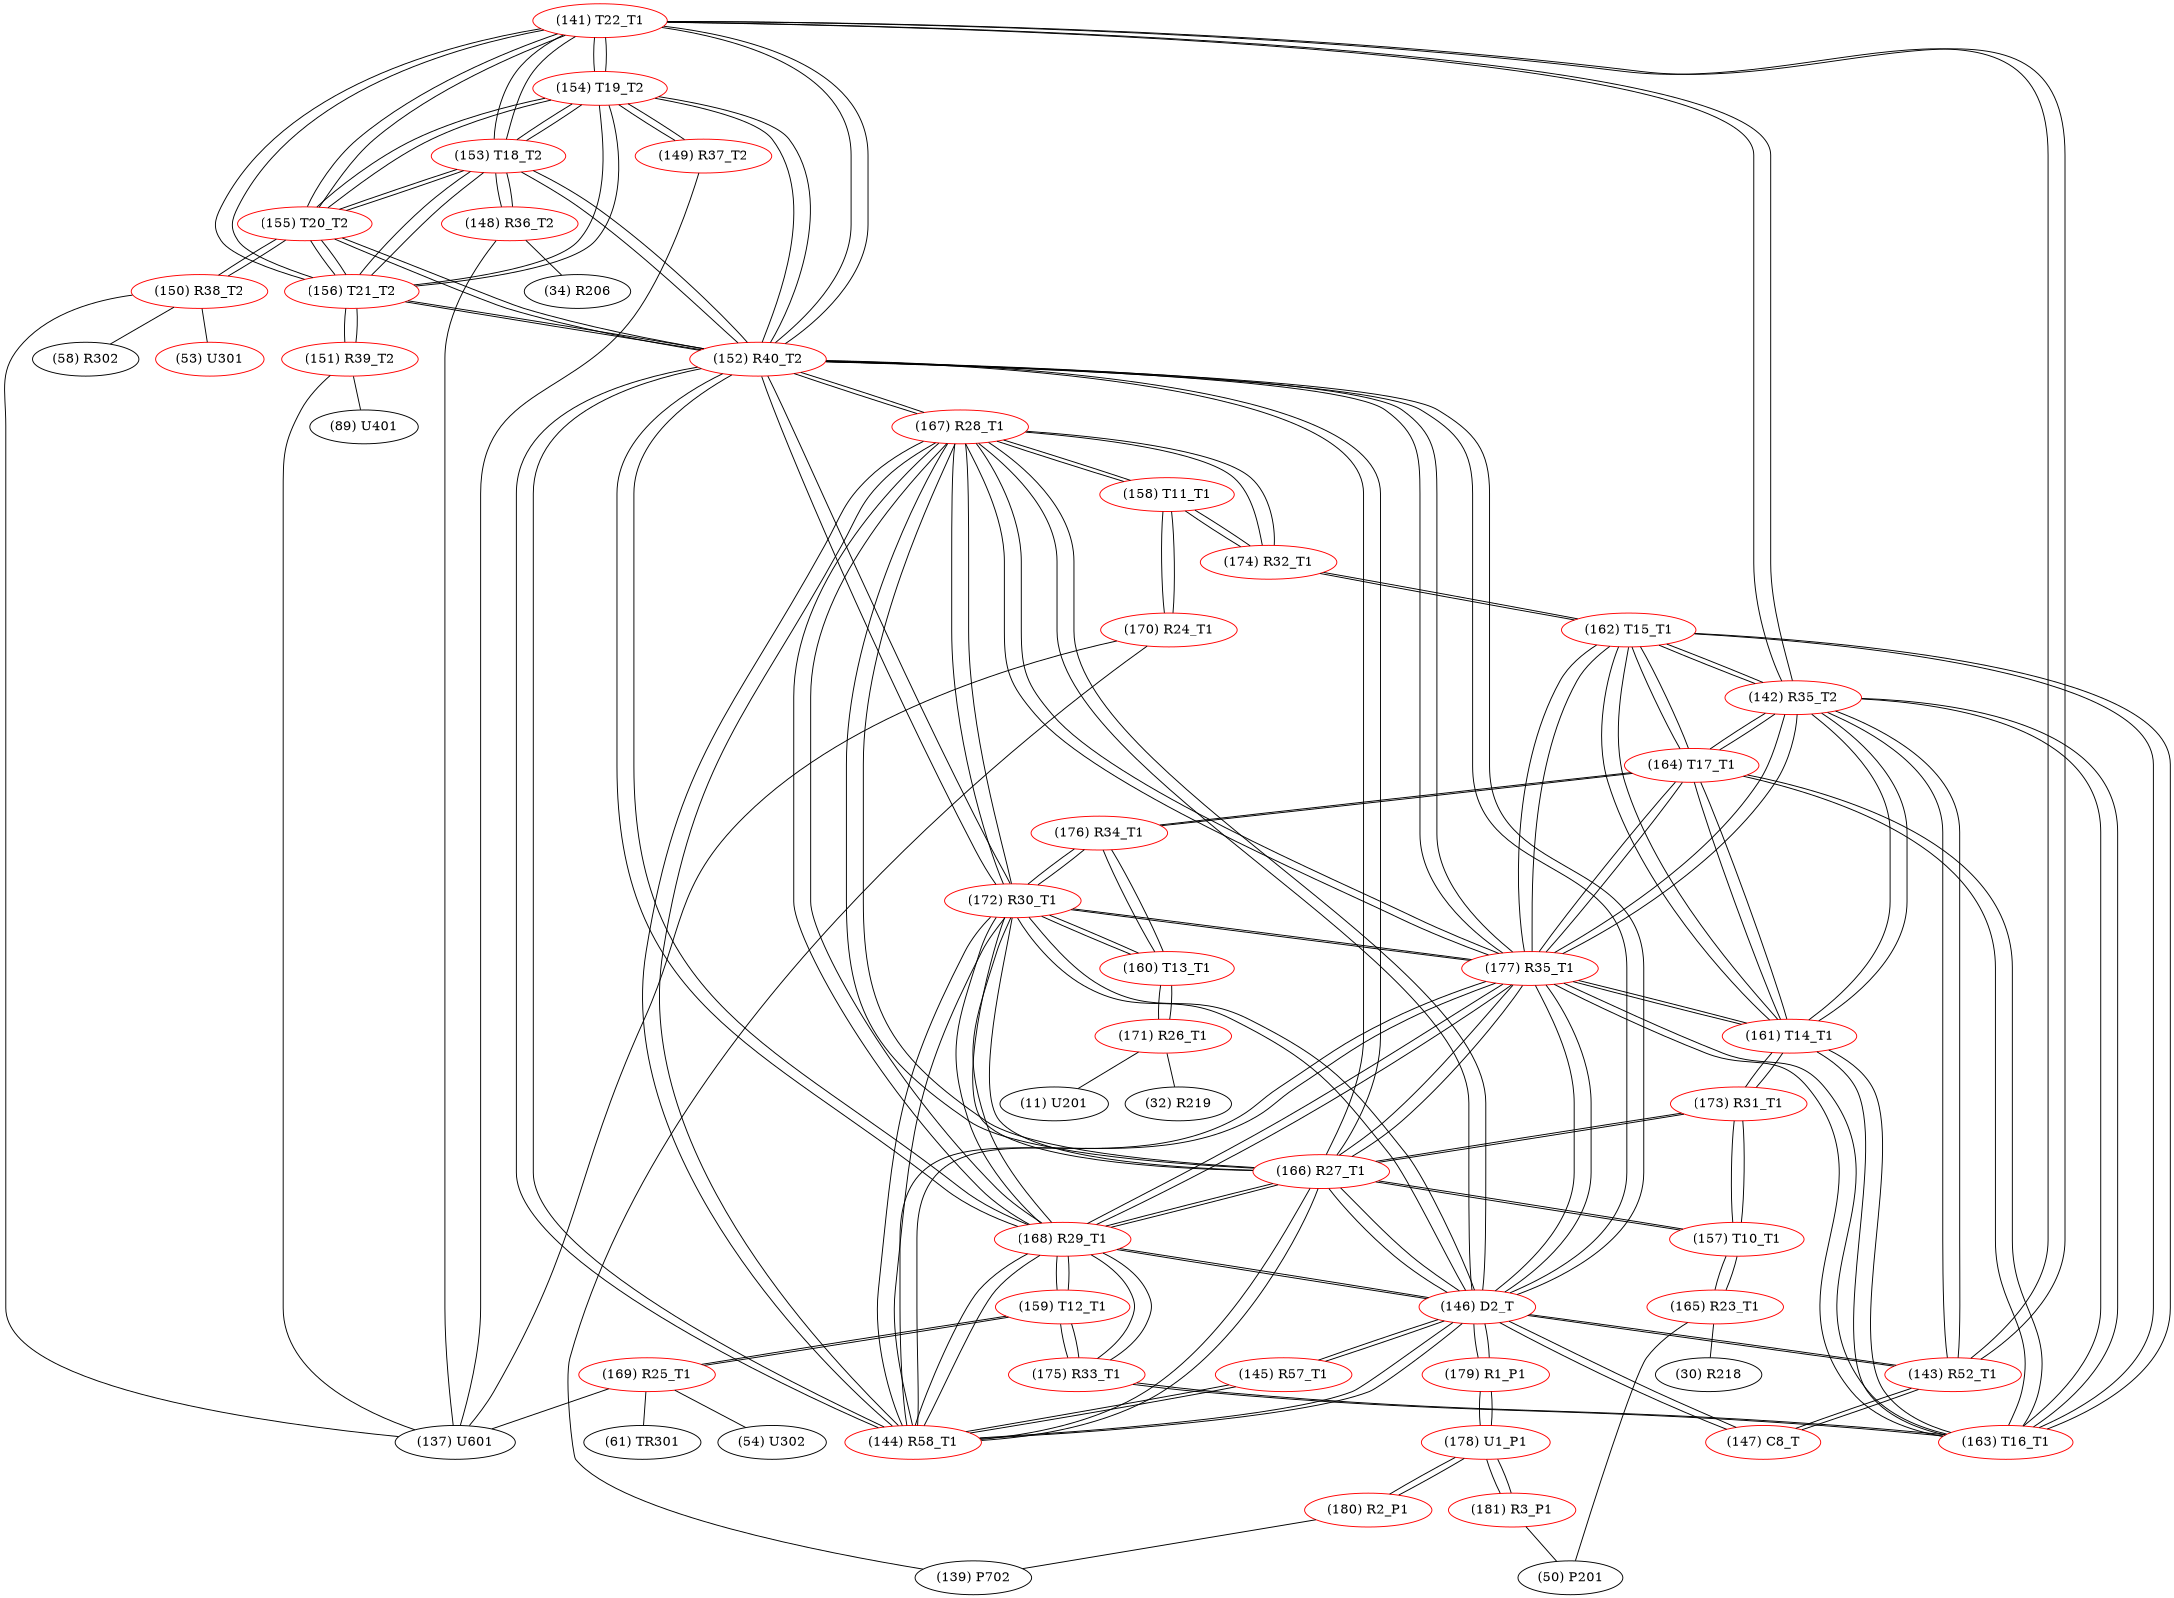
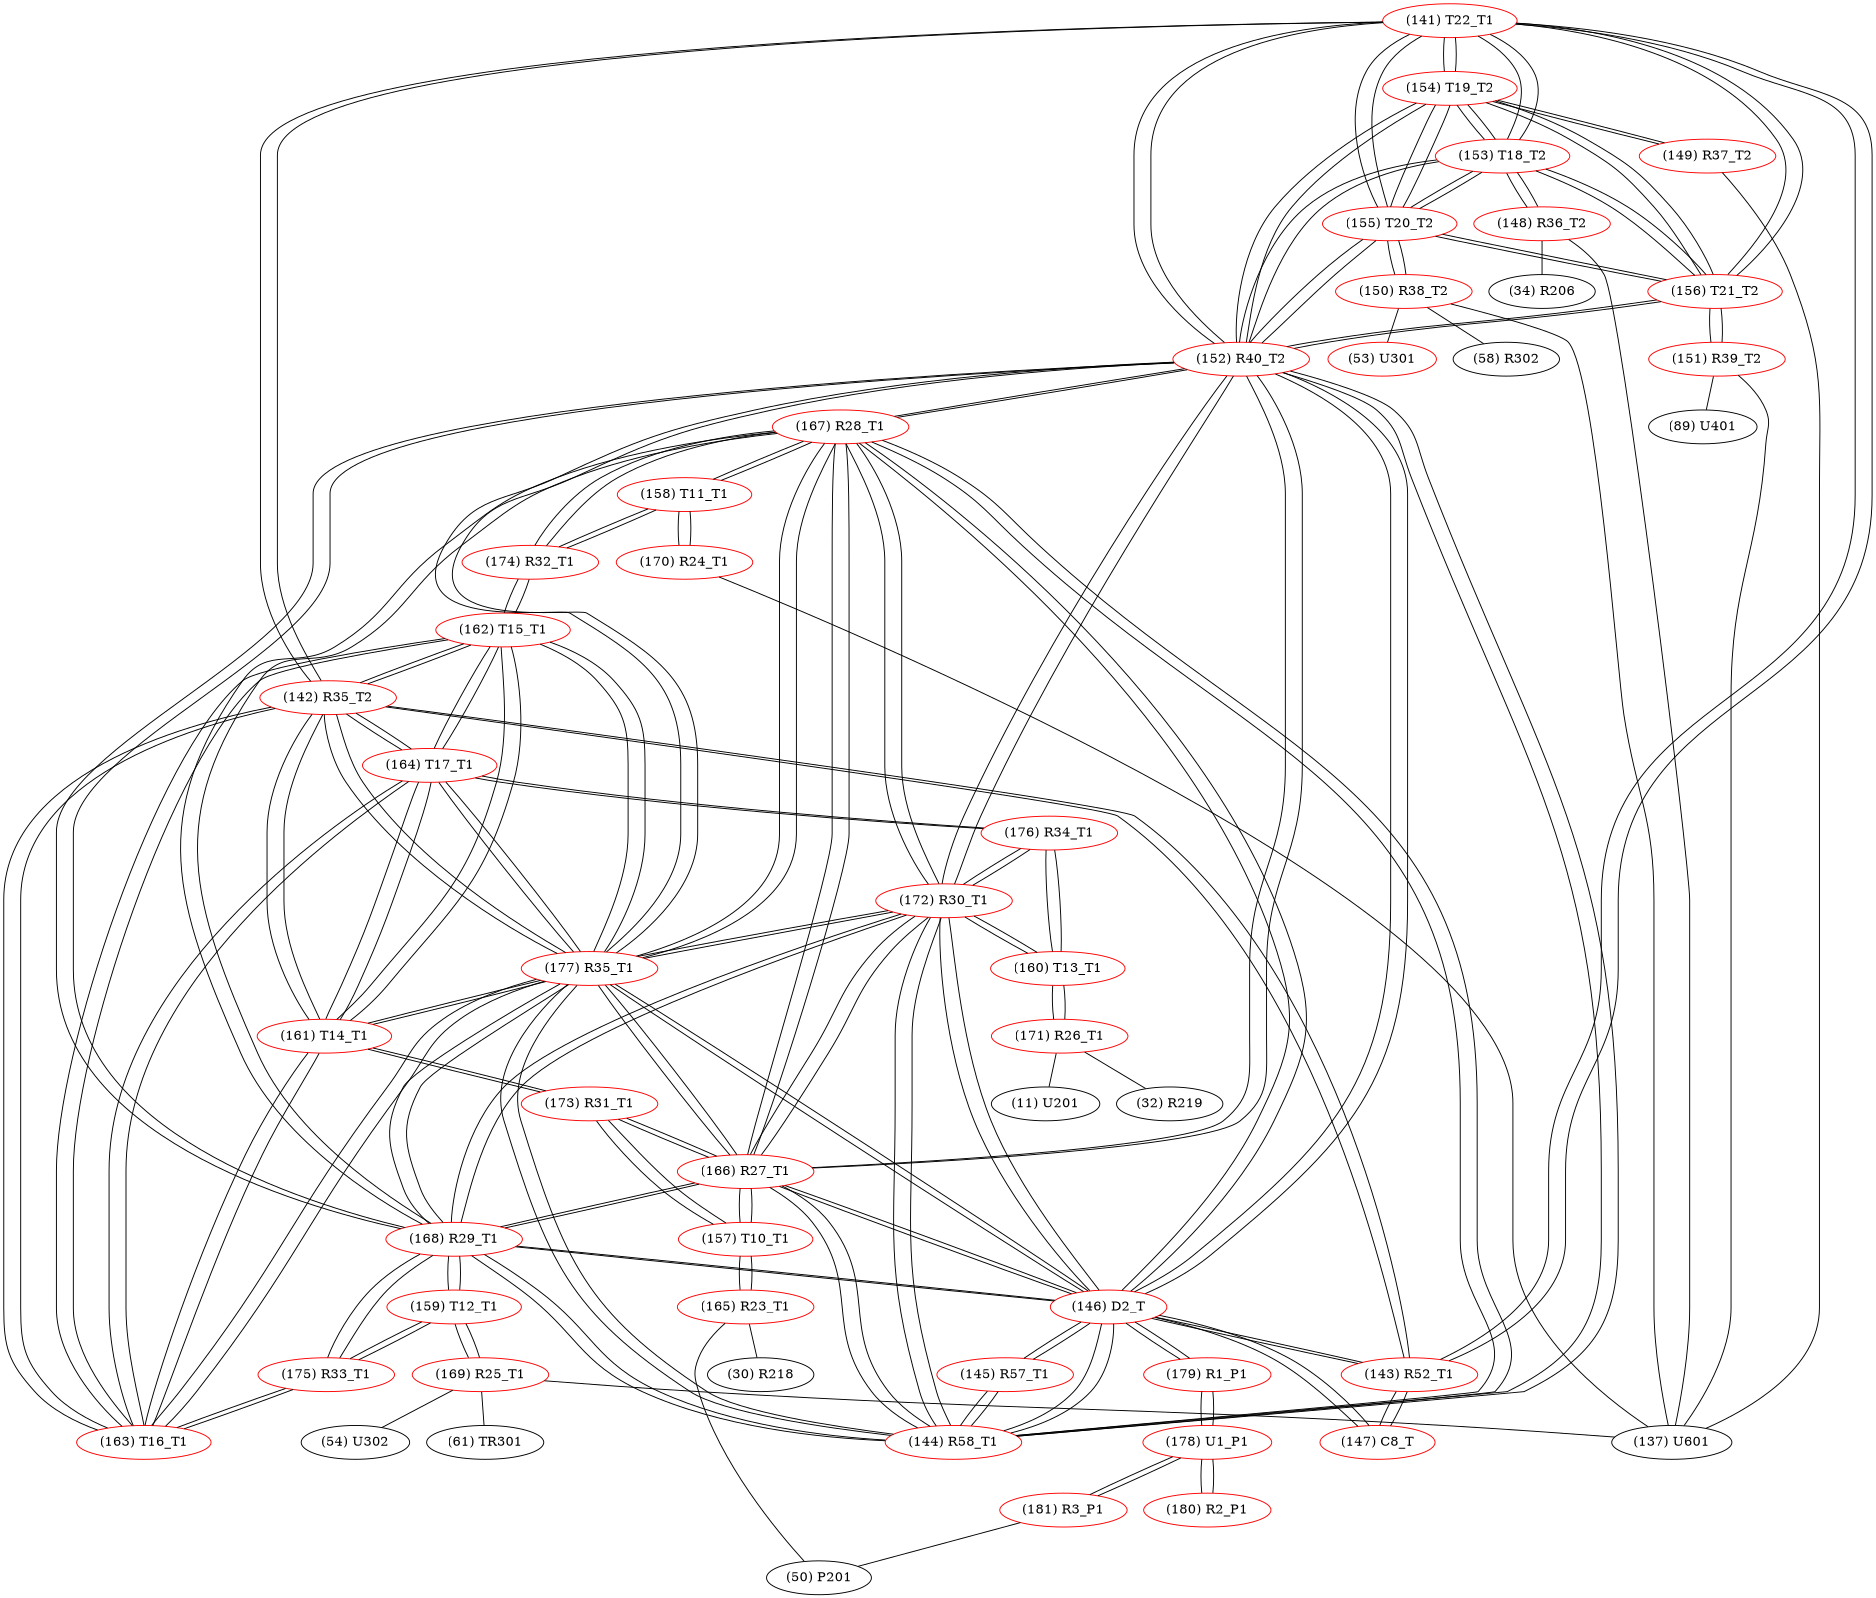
node "(139) P702": removed
